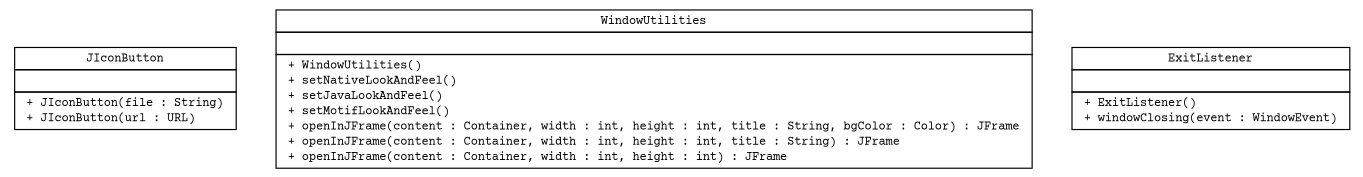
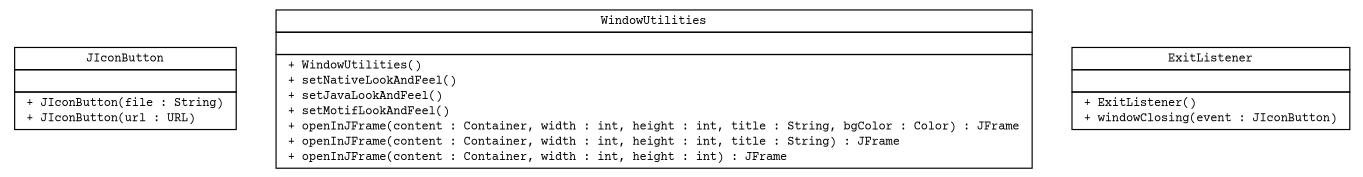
node "ExitListener": text "+ windowClosing(event : WindowEvent)" -> "+ windowClosing(event : JIconButton)"
